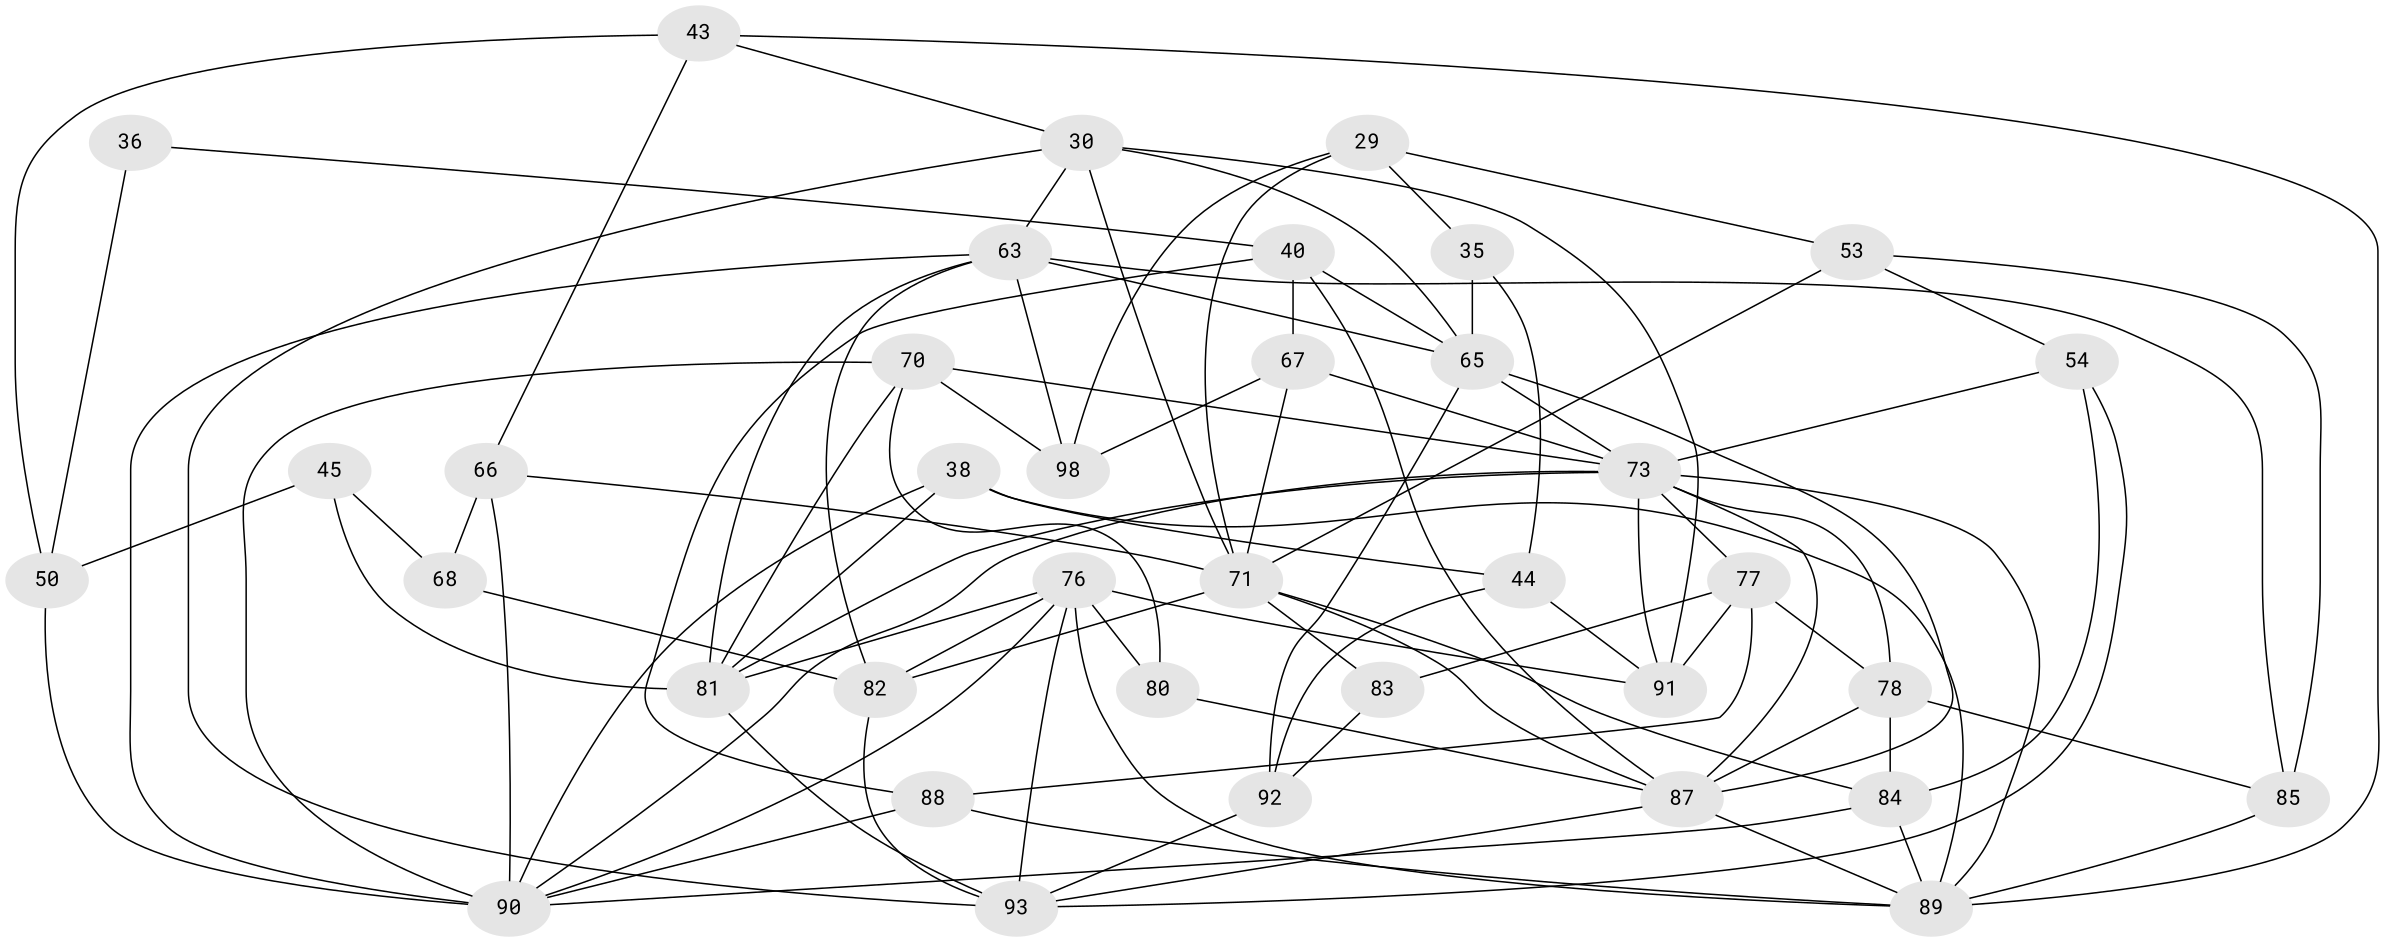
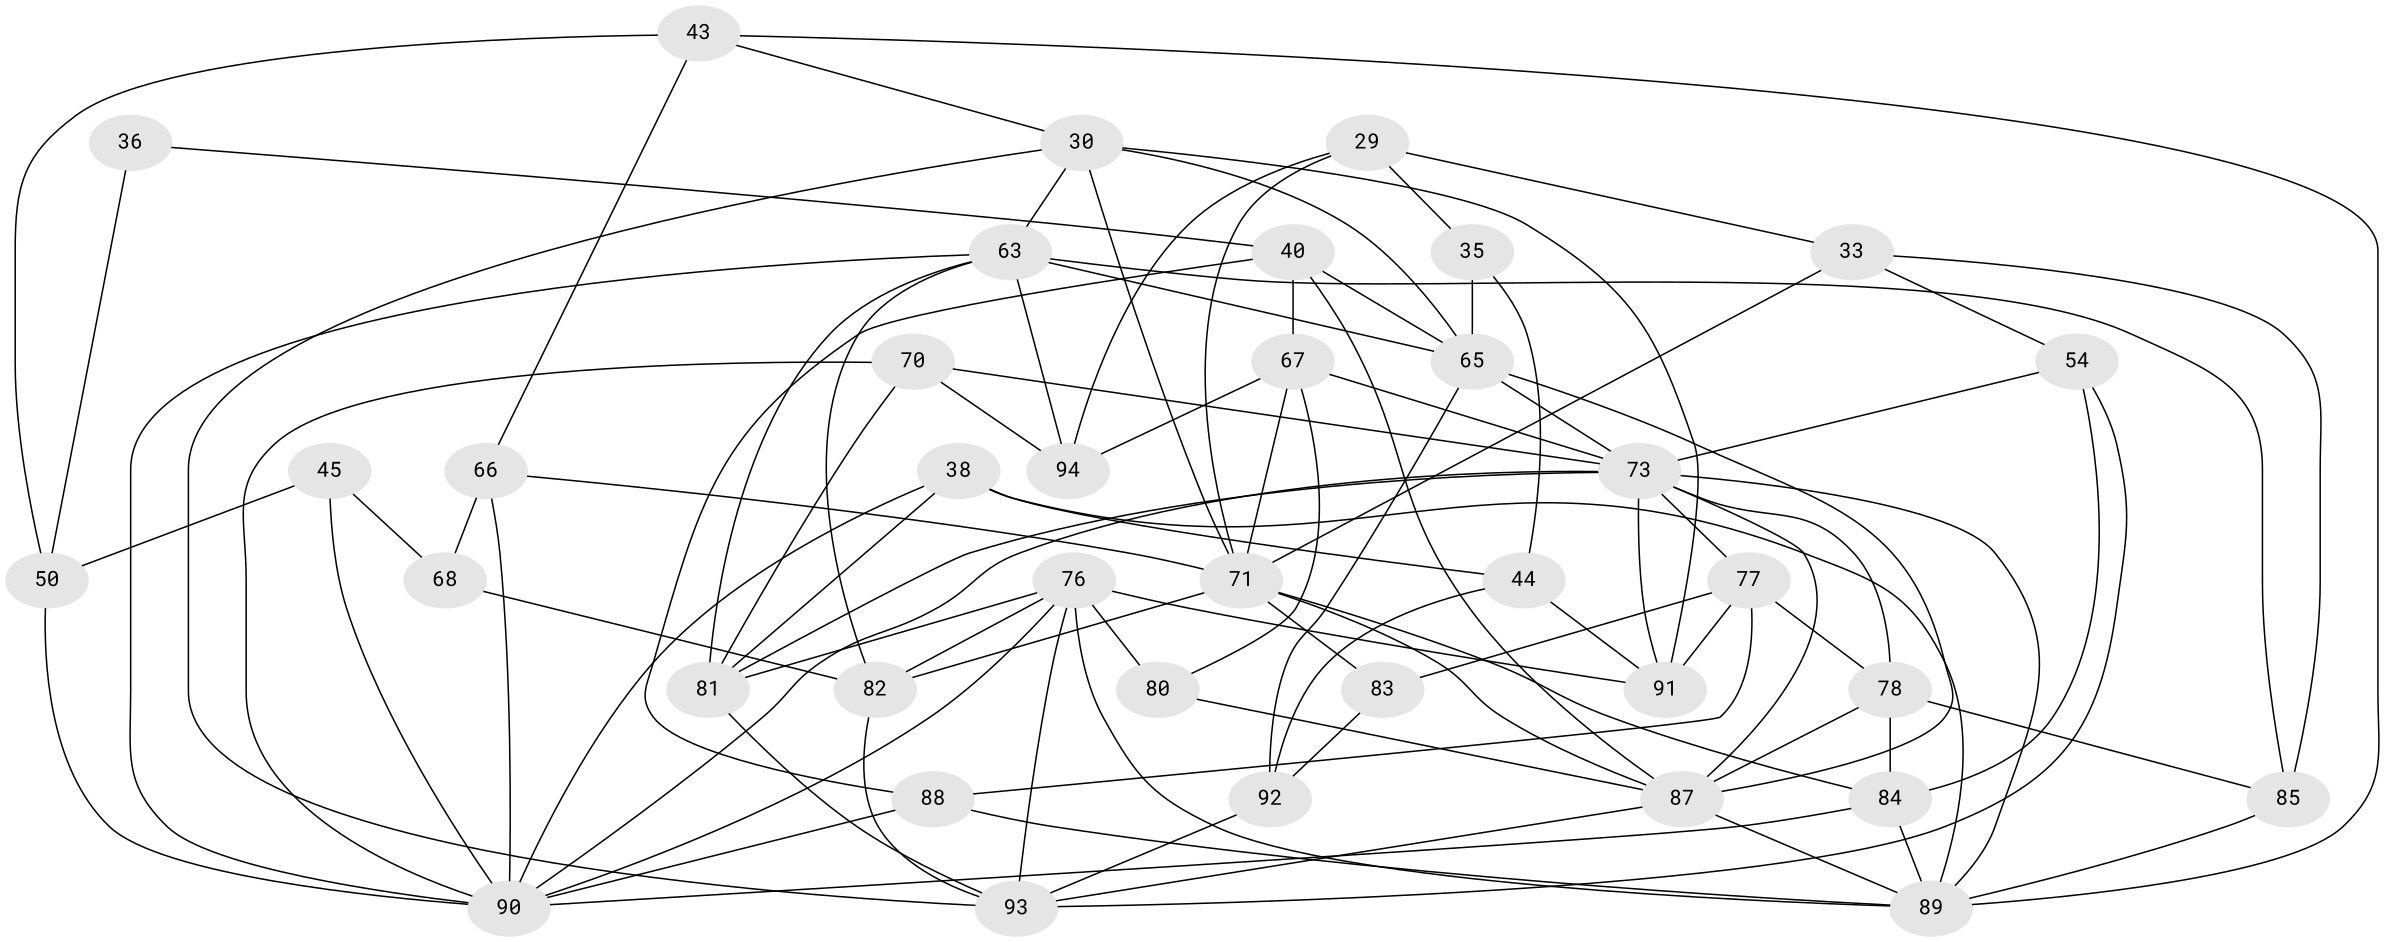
node "53": label "53" -> "33"
node "98": label "98" -> "94"
edge "70" -- "80": now "67" -- "80"
edge "45" -- "81": now "45" -- "90"
